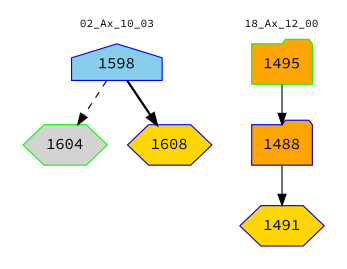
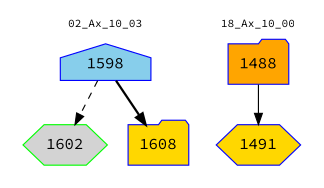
cluster "18_Ax_12_00": label "18_Ax_12_00" -> "18_Ax_10_00"
node "1495": removed
node "1604": label "1604" -> "1602"
node "1608": shape hexagon -> folder
